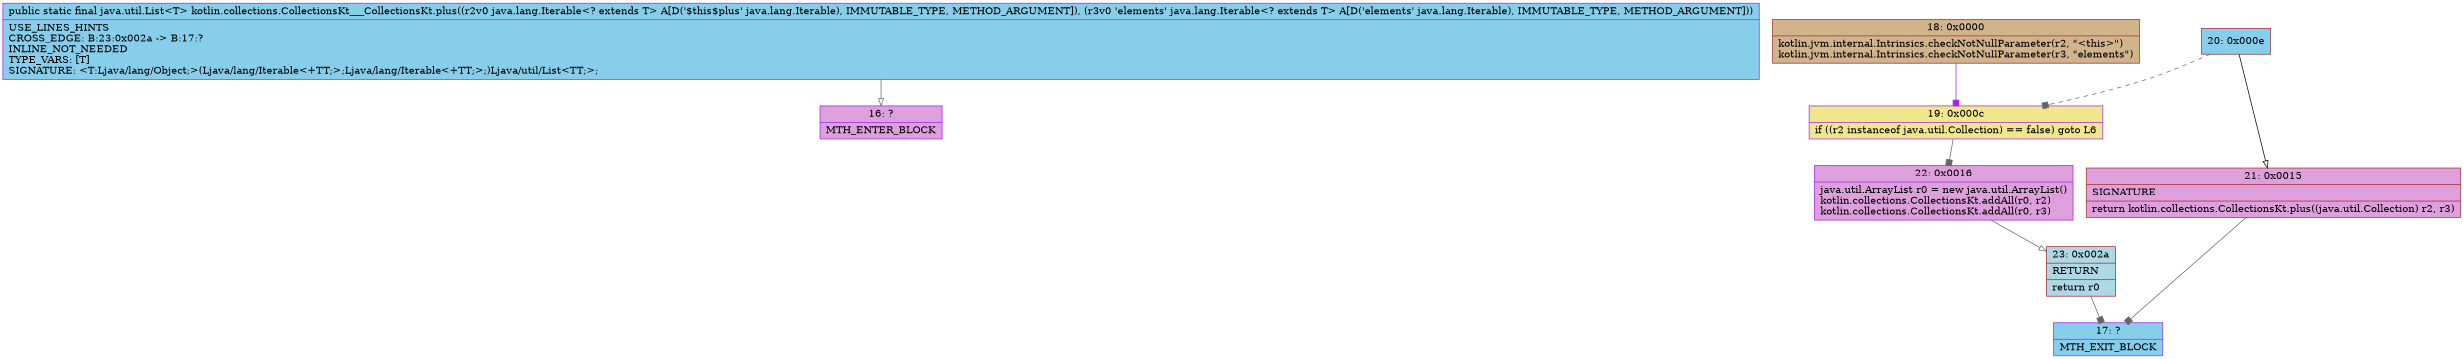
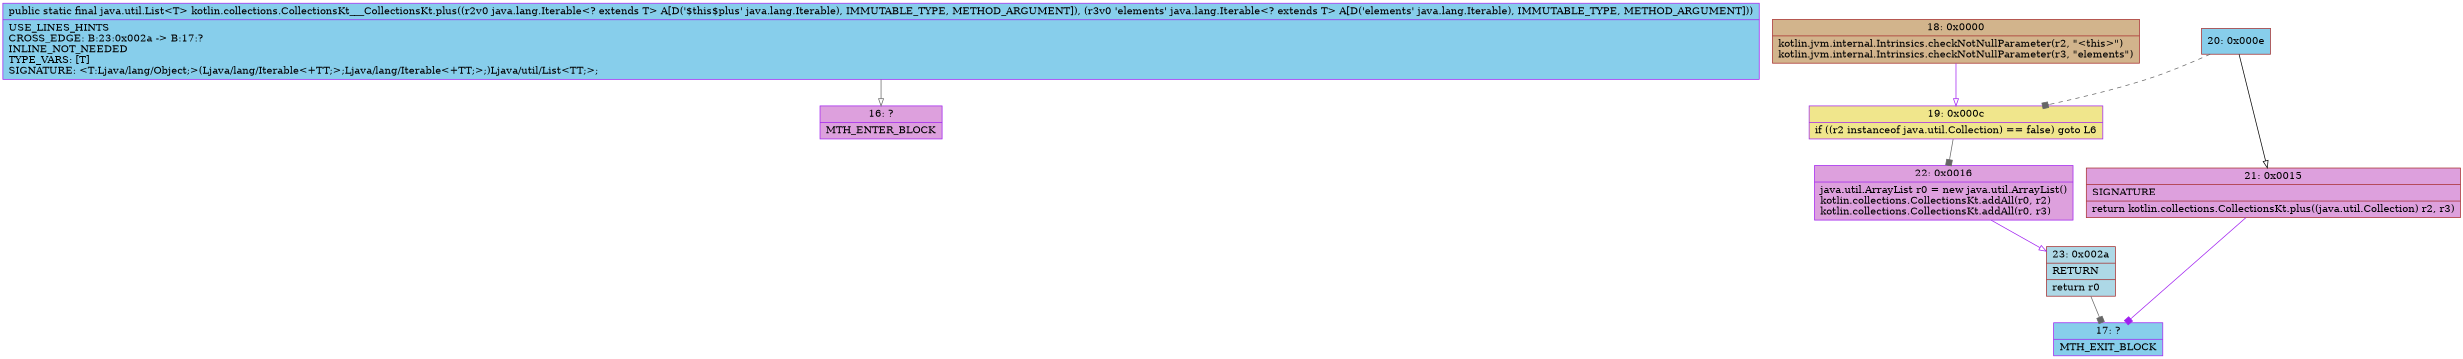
edge "18: 0x0000" -> "19: 0x000c": arrowhead box -> onormal
edge "22: 0x0016" -> "23: 0x002a": color gray40 -> purple
edge "21: 0x0015" -> "17: ?": color gray40 -> purple
